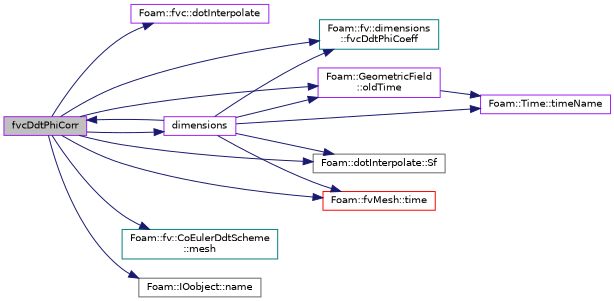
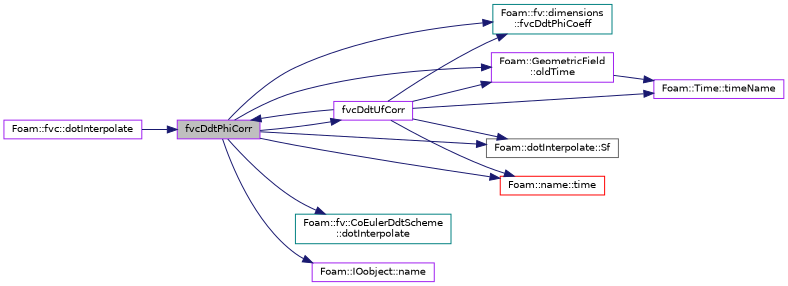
edge "fvcDdtPhiCorr" -> "Foam::fvc::dotInterpolate": reversed
node "dimensions": label "dimensions" -> "fvcDdtUfCorr"
node "Foam::fvMesh::time": label "Foam::fvMesh::time" -> "Foam::name::time"
node "Foam::fv::CoEulerDdtScheme ::mesh": label "Foam::fv::CoEulerDdtScheme ::mesh" -> "Foam::fv::CoEulerDdtScheme ::dotInterpolate"
node "Foam::IOobject::name": color gray40 -> purple
